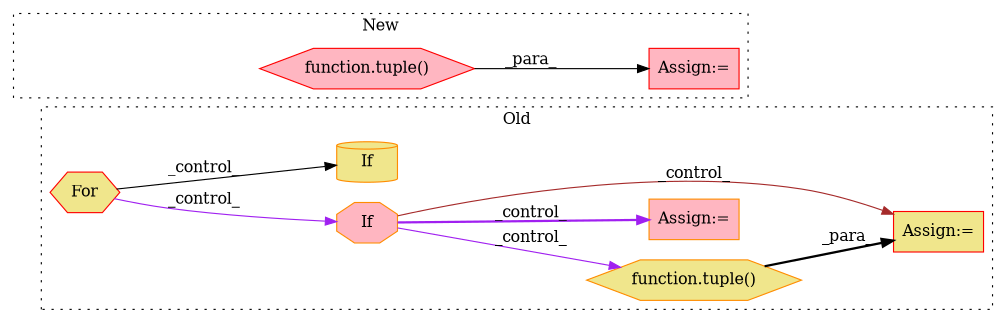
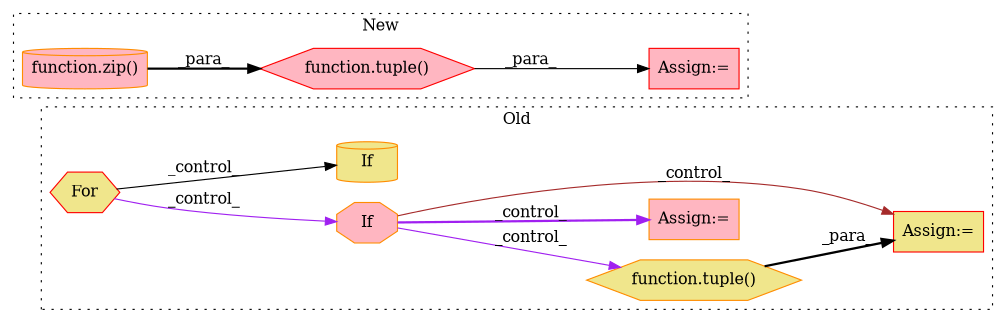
node "function.zip()": added
